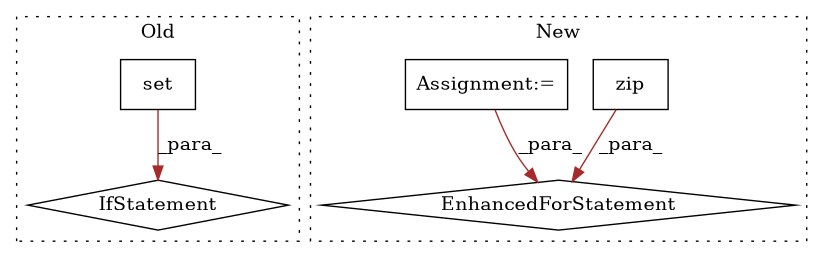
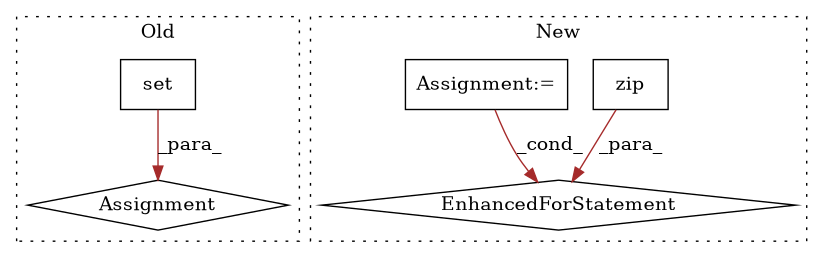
edge "Assignment:=" -> "EnhancedForStatement": label "_para_" -> "_cond_"
node "IfStatement": label "IfStatement" -> "Assignment"
